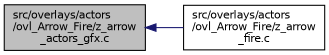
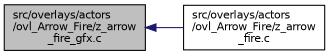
node "src/overlays/actors /ovl_Arrow_Fire/z_arrow _actors_gfx.c": label "src/overlays/actors /ovl_Arrow_Fire/z_arrow _actors_gfx.c" -> "src/overlays/actors /ovl_Arrow_Fire/z_arrow _fire_gfx.c"
